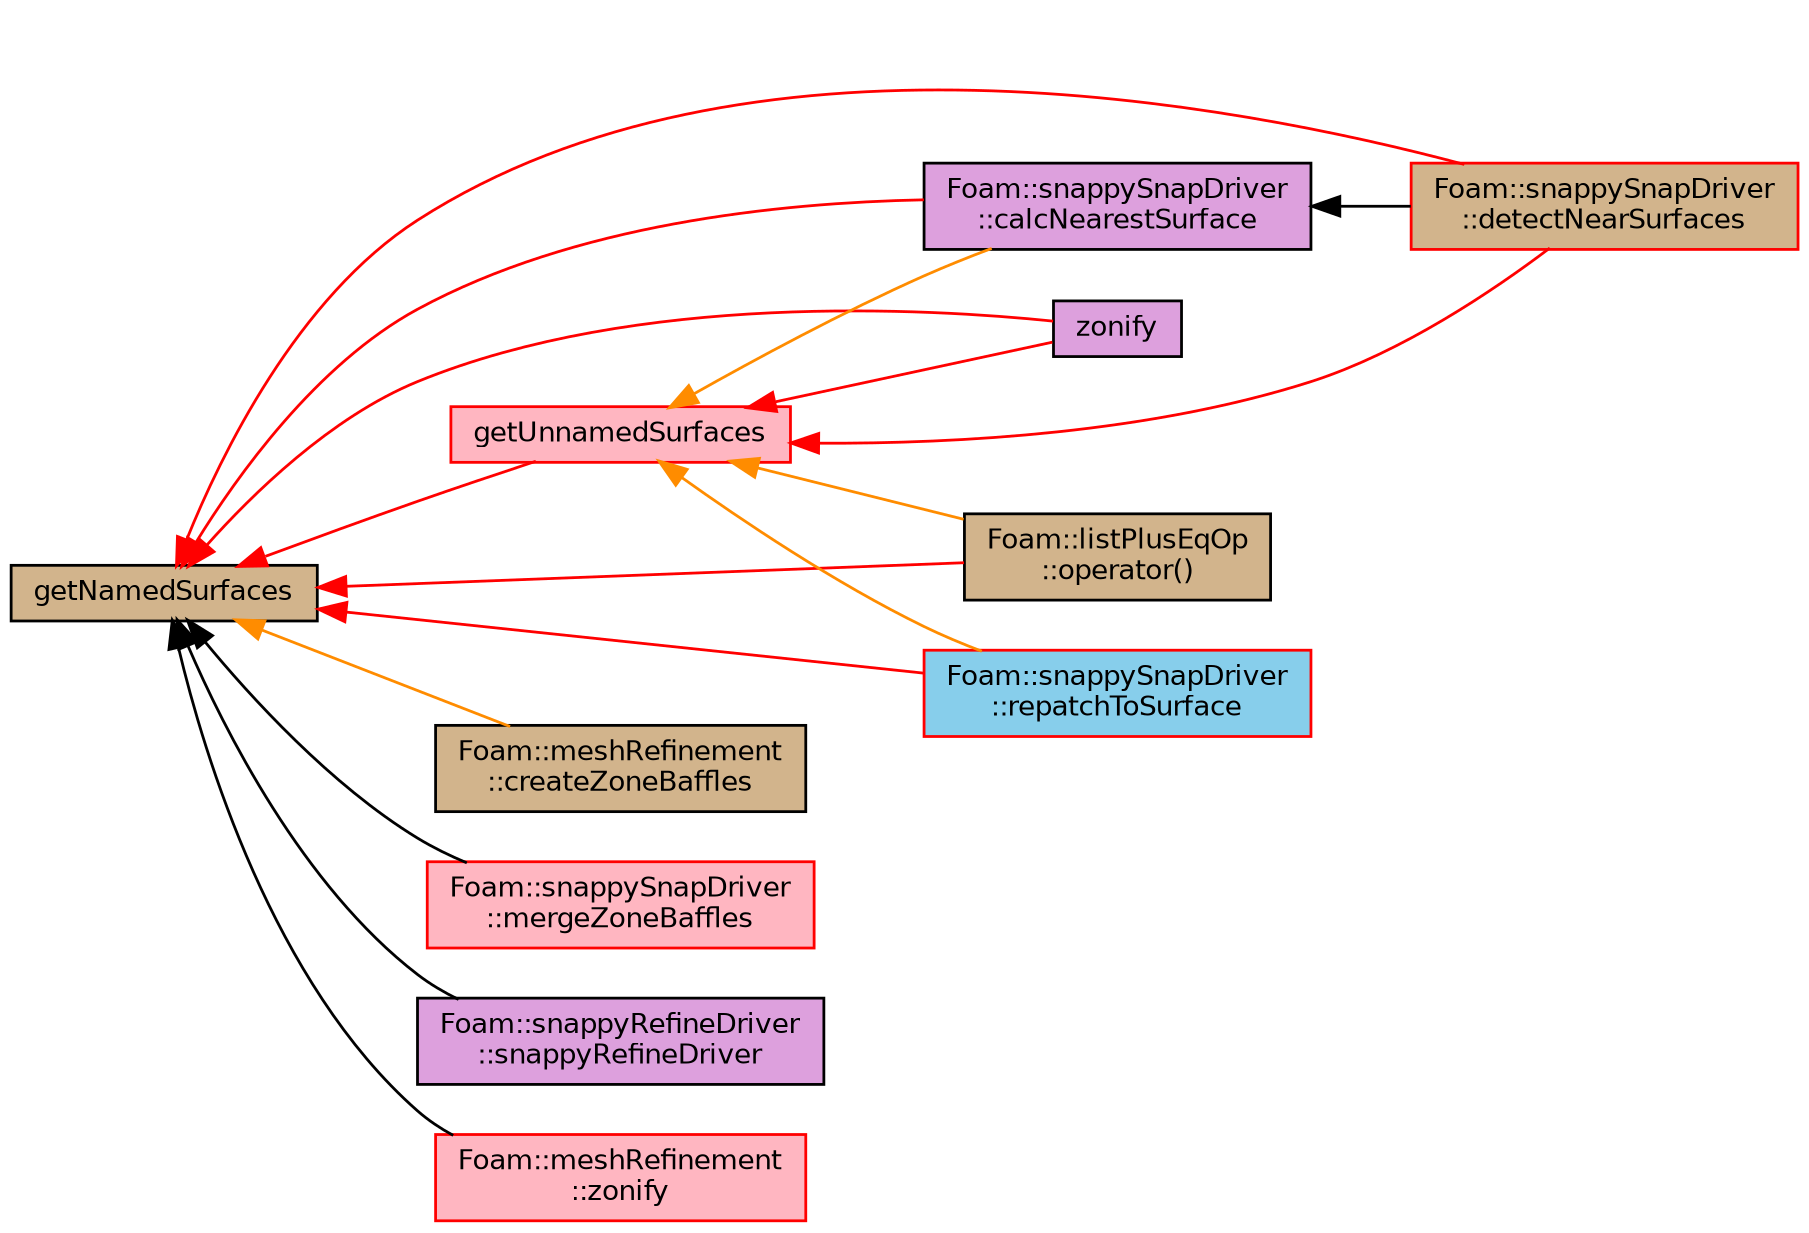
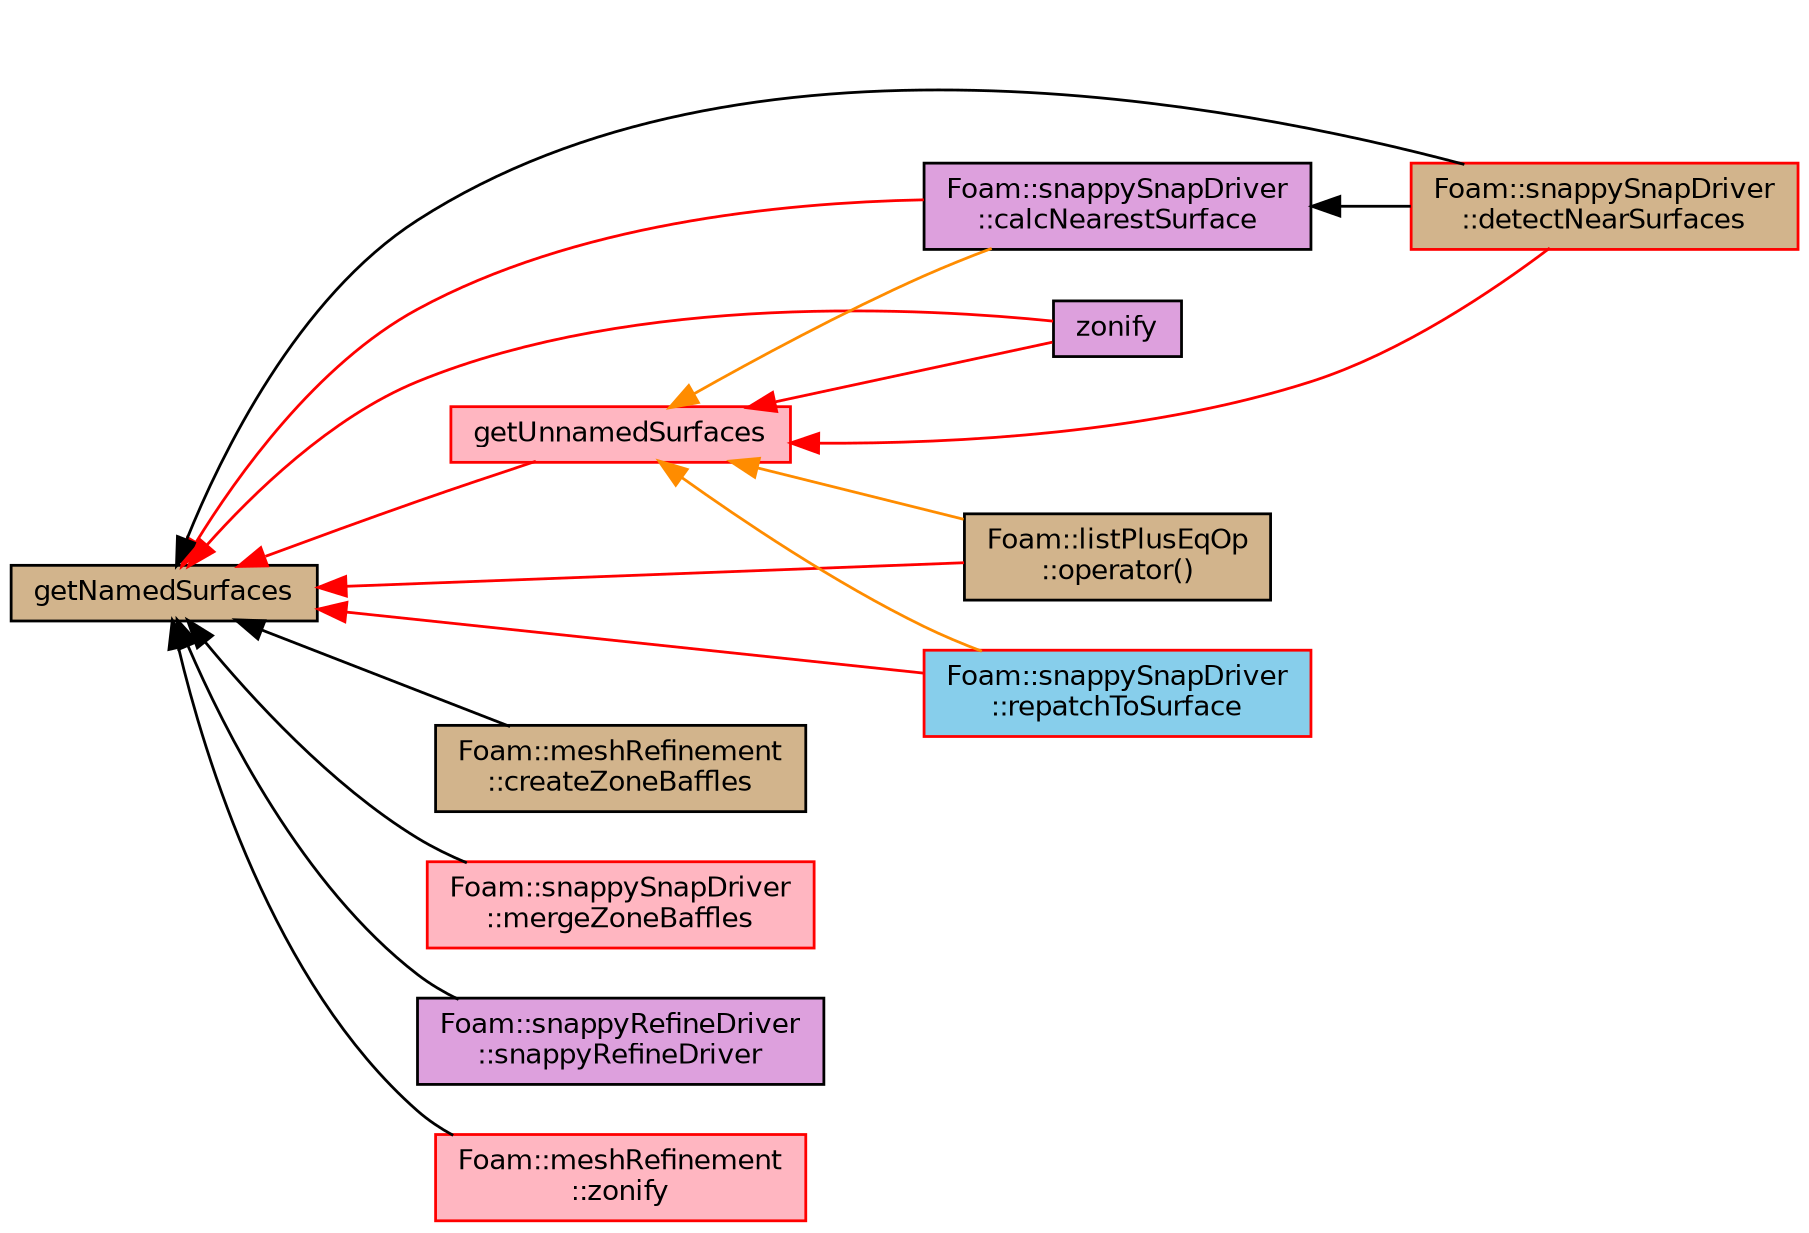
edge "Foam::snappySnapDriver ::detectNearSurfaces" -> "getNamedSurfaces": color red -> black
edge "Foam::meshRefinement ::createZoneBaffles" -> "getNamedSurfaces": color darkorange -> black
